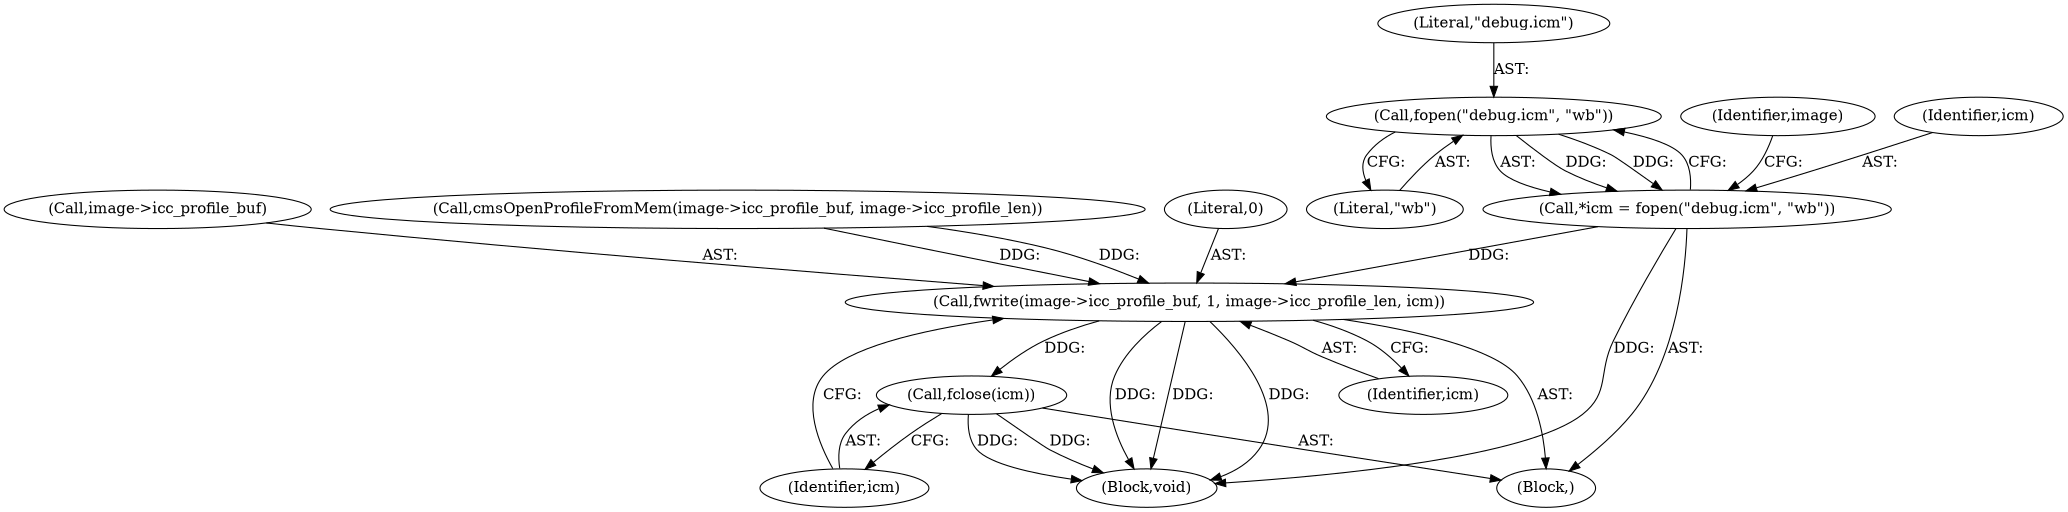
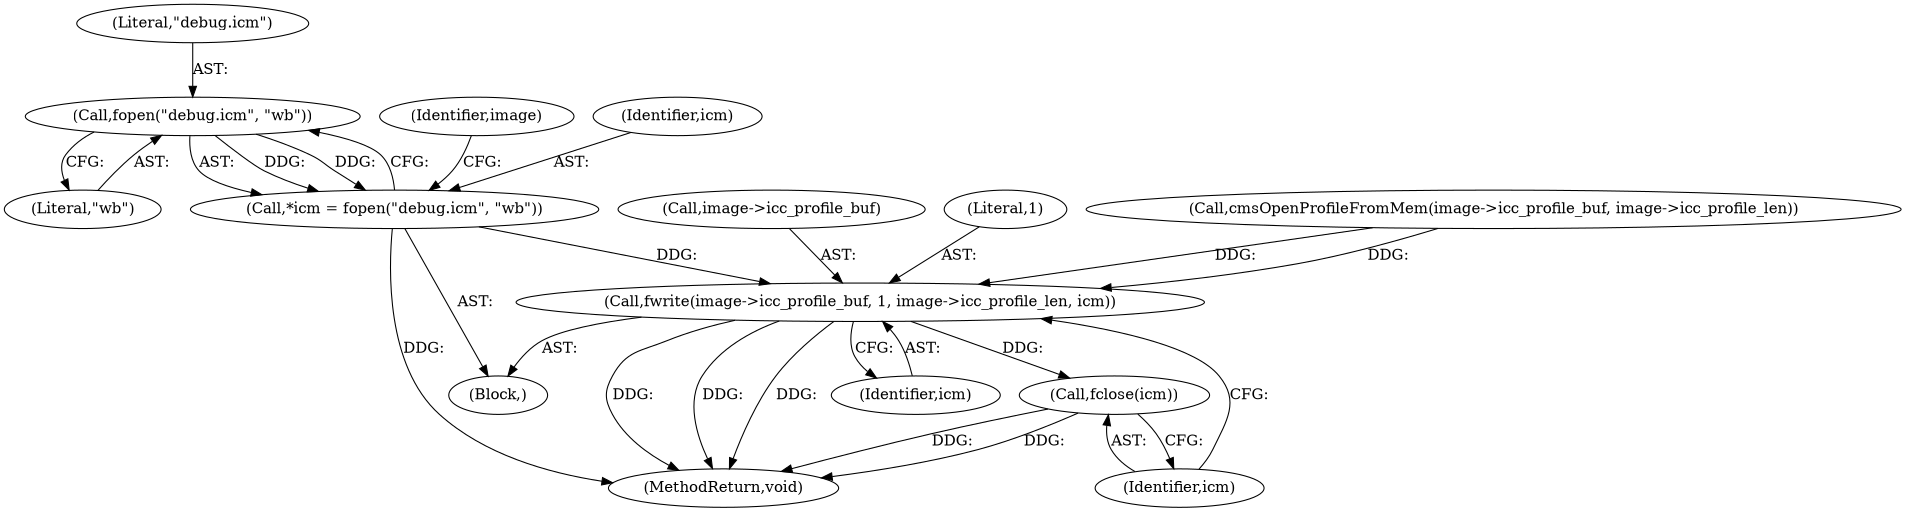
node "(Literal,0)": label "(Literal,0)" -> "(Literal,1)"
edge "(Call,fclose(icm))" -> "(Block,)": removed, label "AST:"
node "(Block,void)": label "(Block,void)" -> "(MethodReturn,void)"
